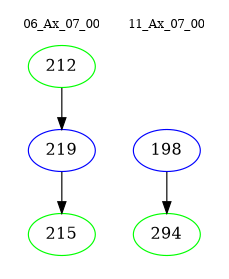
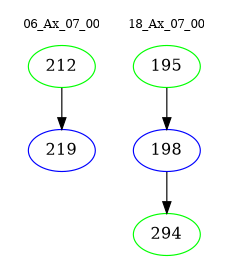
cluster "11_Ax_07_00": label "11_Ax_07_00" -> "18_Ax_07_00"
node "195": added
node "215": removed
